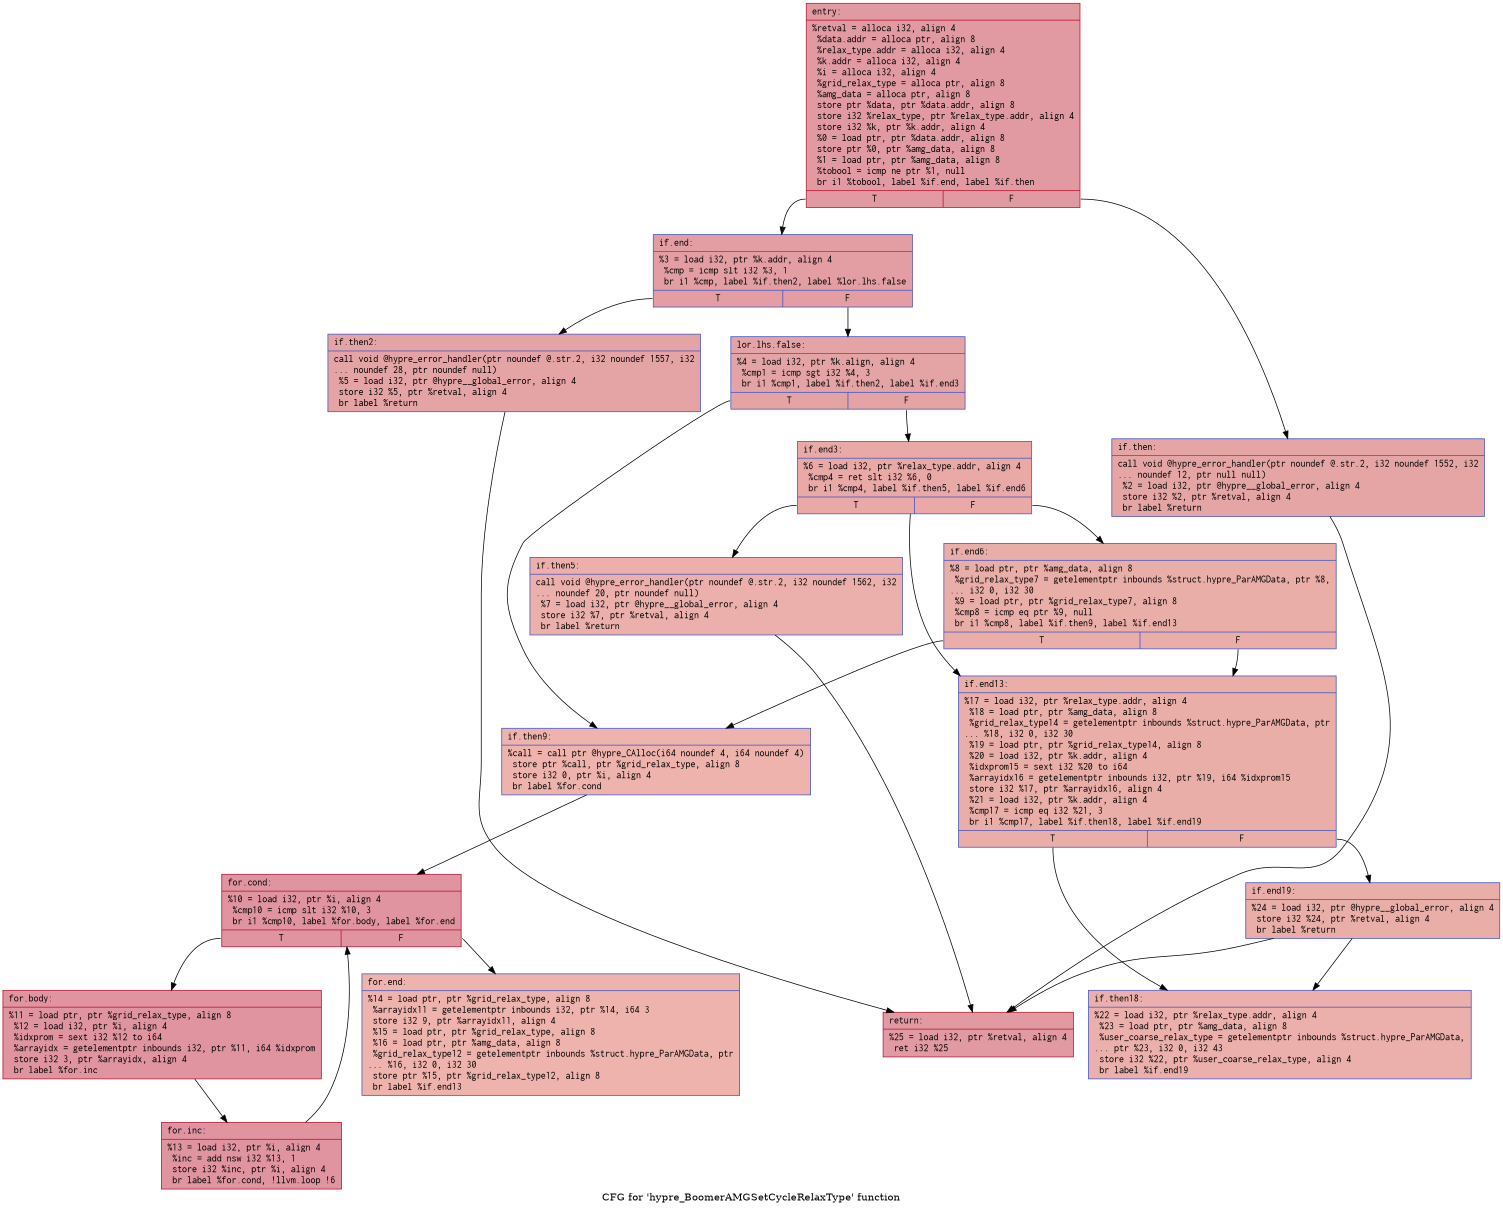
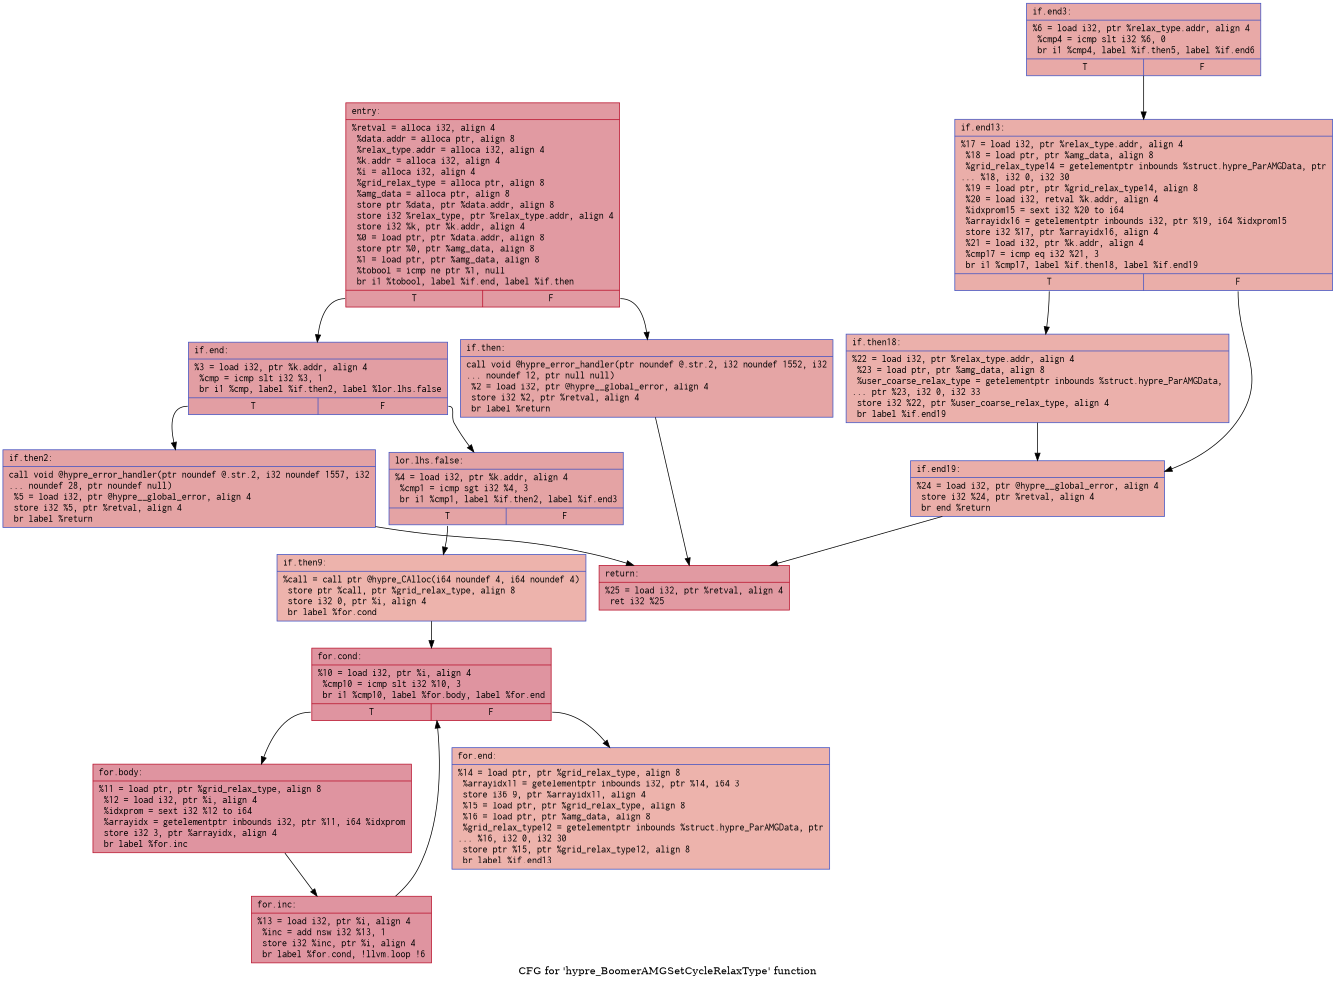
node "lor.lhs.false:": text "%4 = load i32, ptr %k.align, align 4" -> "%4 = load i32, ptr %k.addr, align 4"
edge "lor.lhs.false:" -> "if.end3:": removed
node "if.end3:": text "%cmp4 = ret slt i32 %6, 0" -> "%cmp4 = icmp slt i32 %6, 0"
node "if.then5:": removed
node "if.end6:": removed
node "if.end13:": text "%20 = load i32, ptr %k.addr, align 4" -> "%20 = load i32, retval %k.addr, align 4"
node "if.end19:": text "br label %return" -> "br end %return"
edge "if.end19:" -> "if.then18:": reversed
node "for.end:": text "store i32 9, ptr %arrayidx11, align 4" -> "store i36 9, ptr %arrayidx11, align 4"
node "if.then18:": text "... ptr %23, i32 0, i32 43" -> "... ptr %23, i32 0, i32 33"
